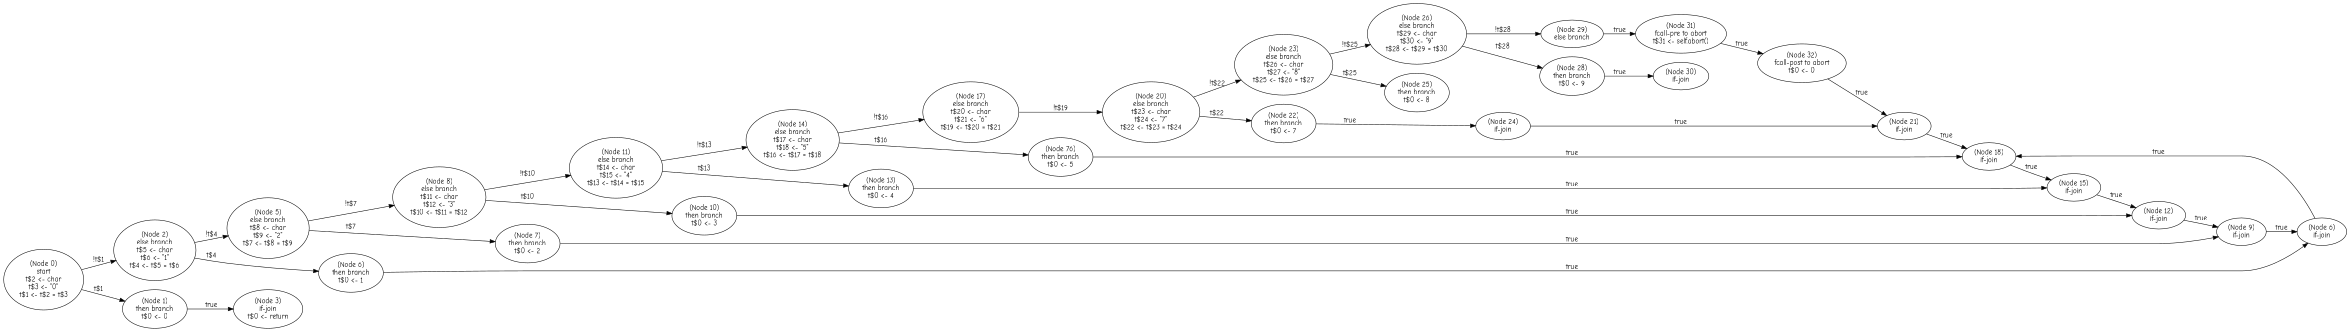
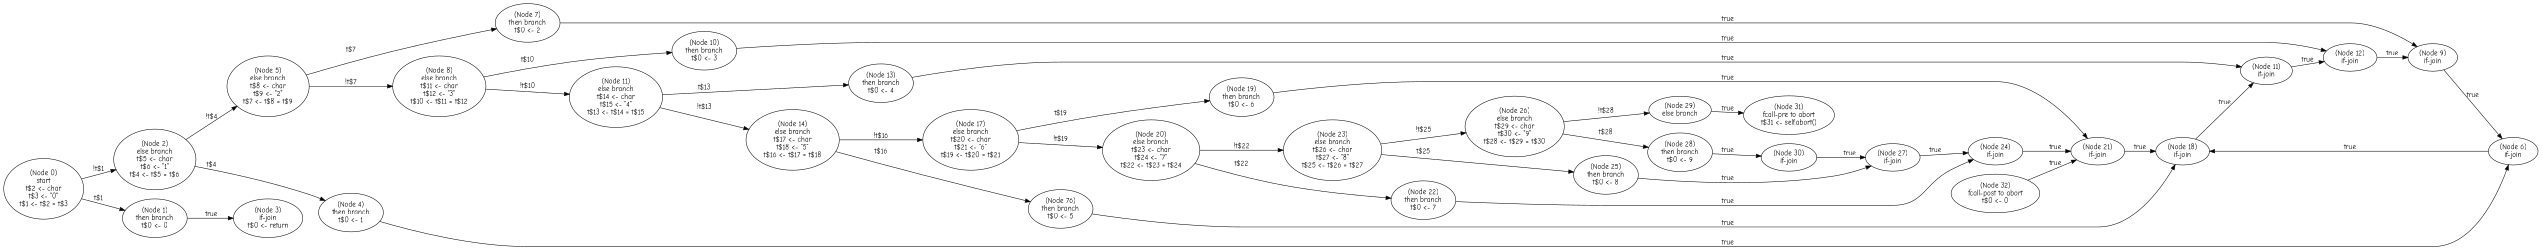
edge "(Node 31) fcall-pre to abort t$31 <- self.abort()" -> "(Node 32) fcall-post to abort t$0 <- 0": removed, label "true"
node "(Node 19) then branch t$0 <- 6": added
node "(Node 27) if-join": added
node "(Node 15) if-join": label "(Node 15) if-join" -> "(Node 11) if-join"
node "(Node 6) then branch t$0 <- 1": label "(Node 6) then branch t$0 <- 1" -> "(Node 4) then branch t$0 <- 1"
